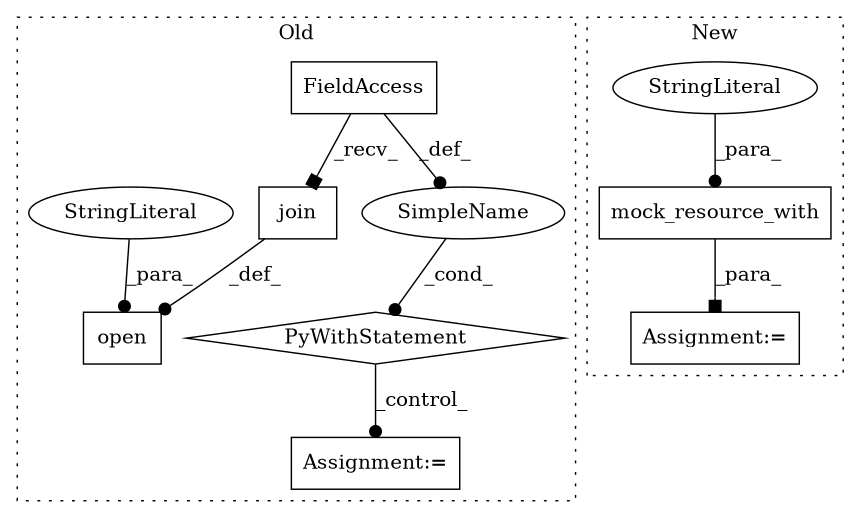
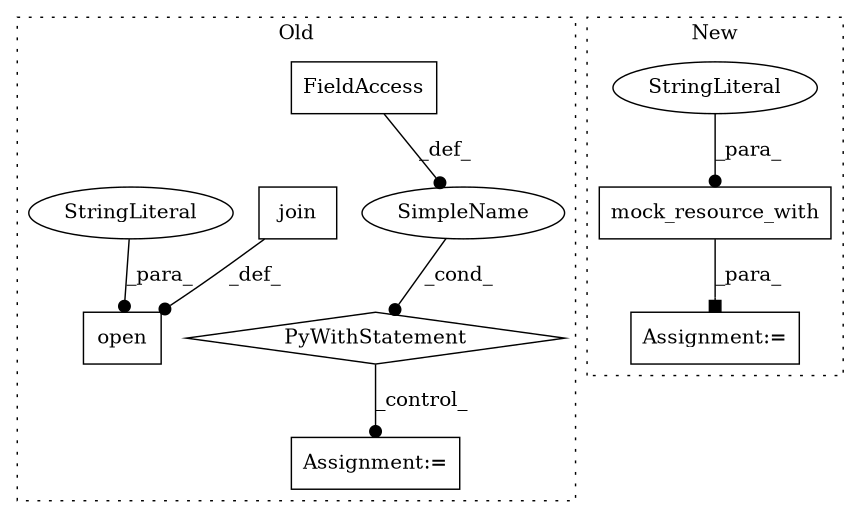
edge "FieldAccess" -> "join": removed, label "_recv_"
